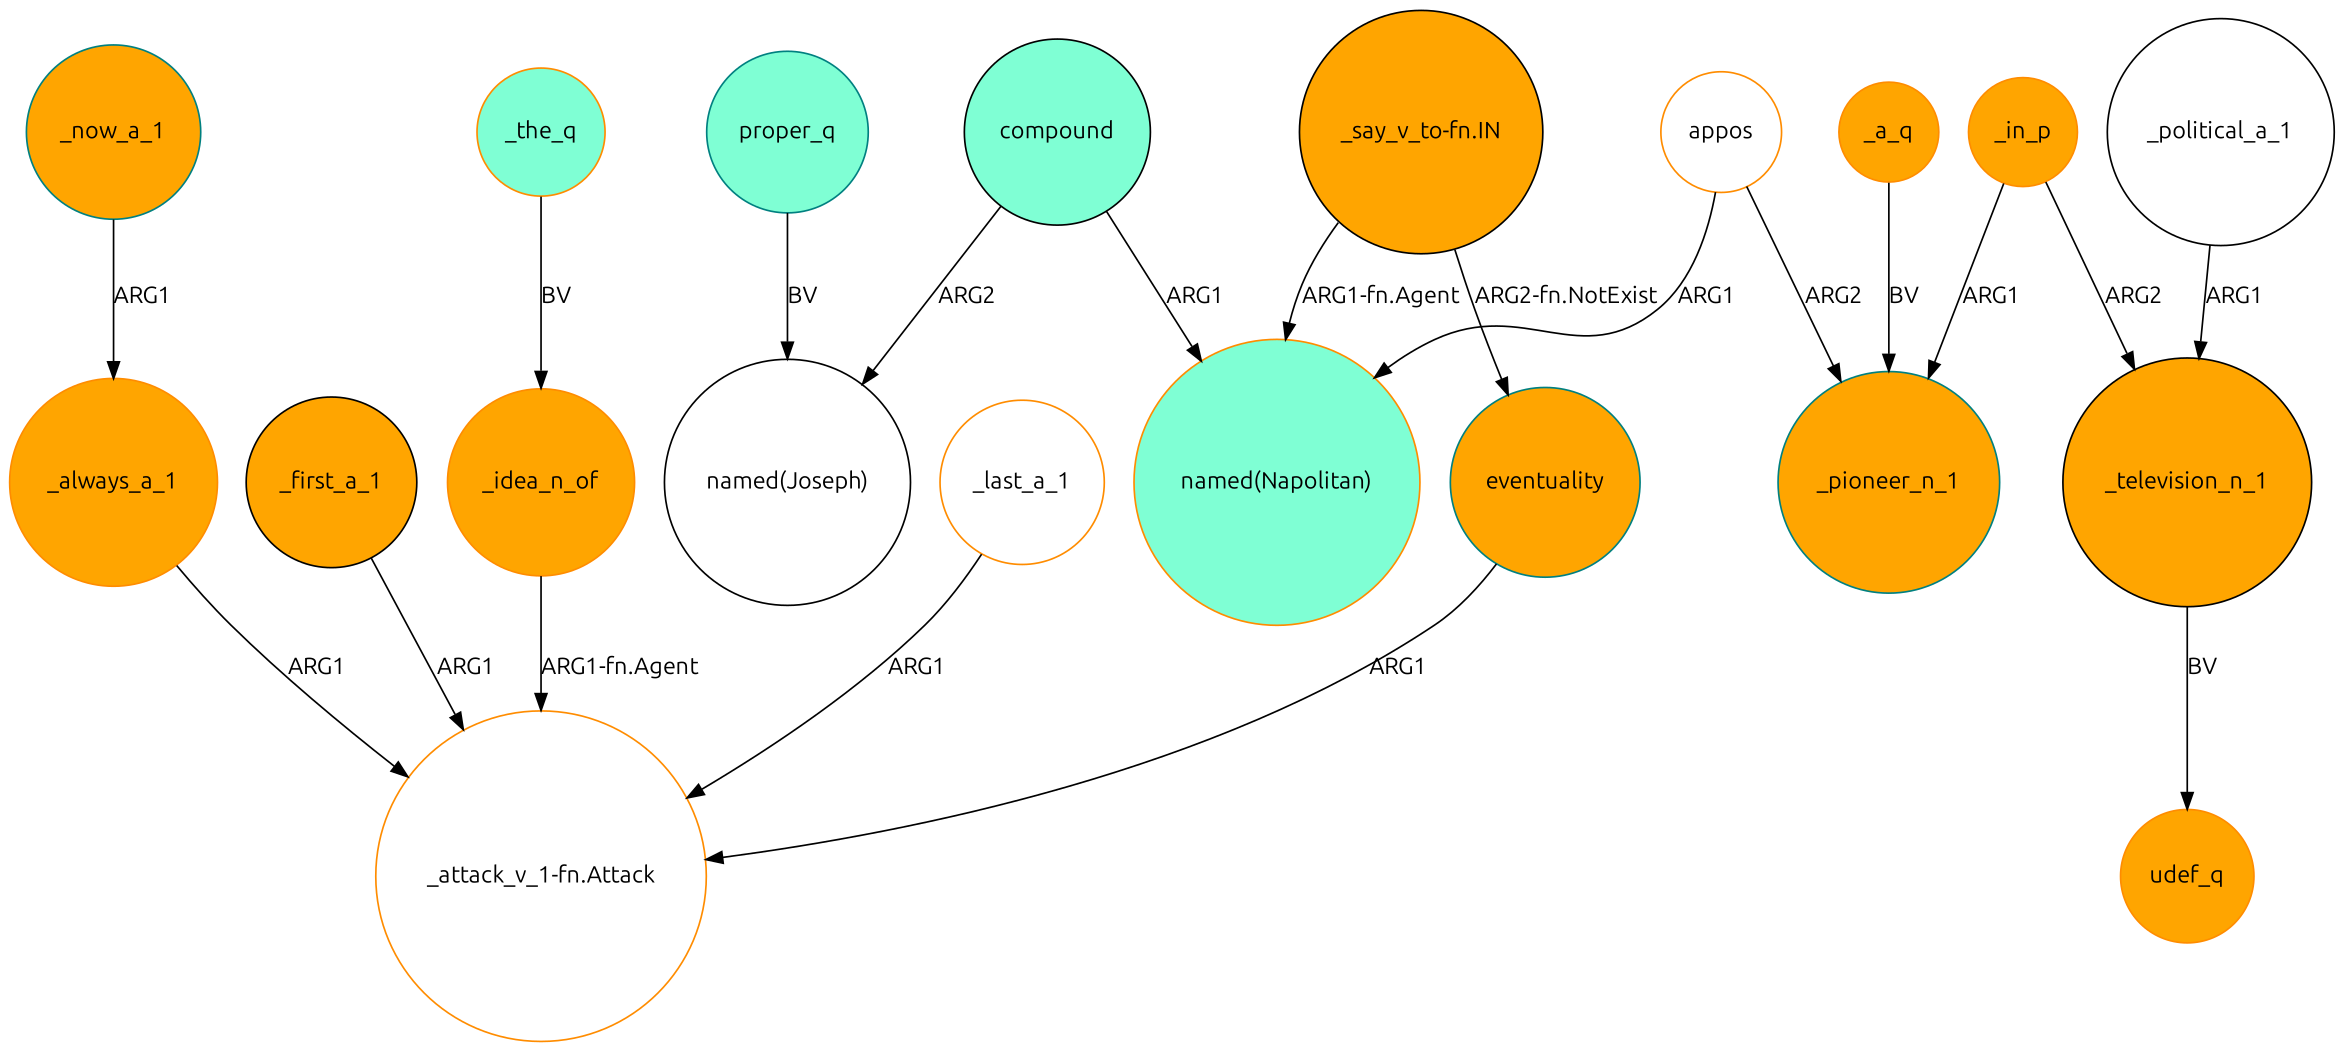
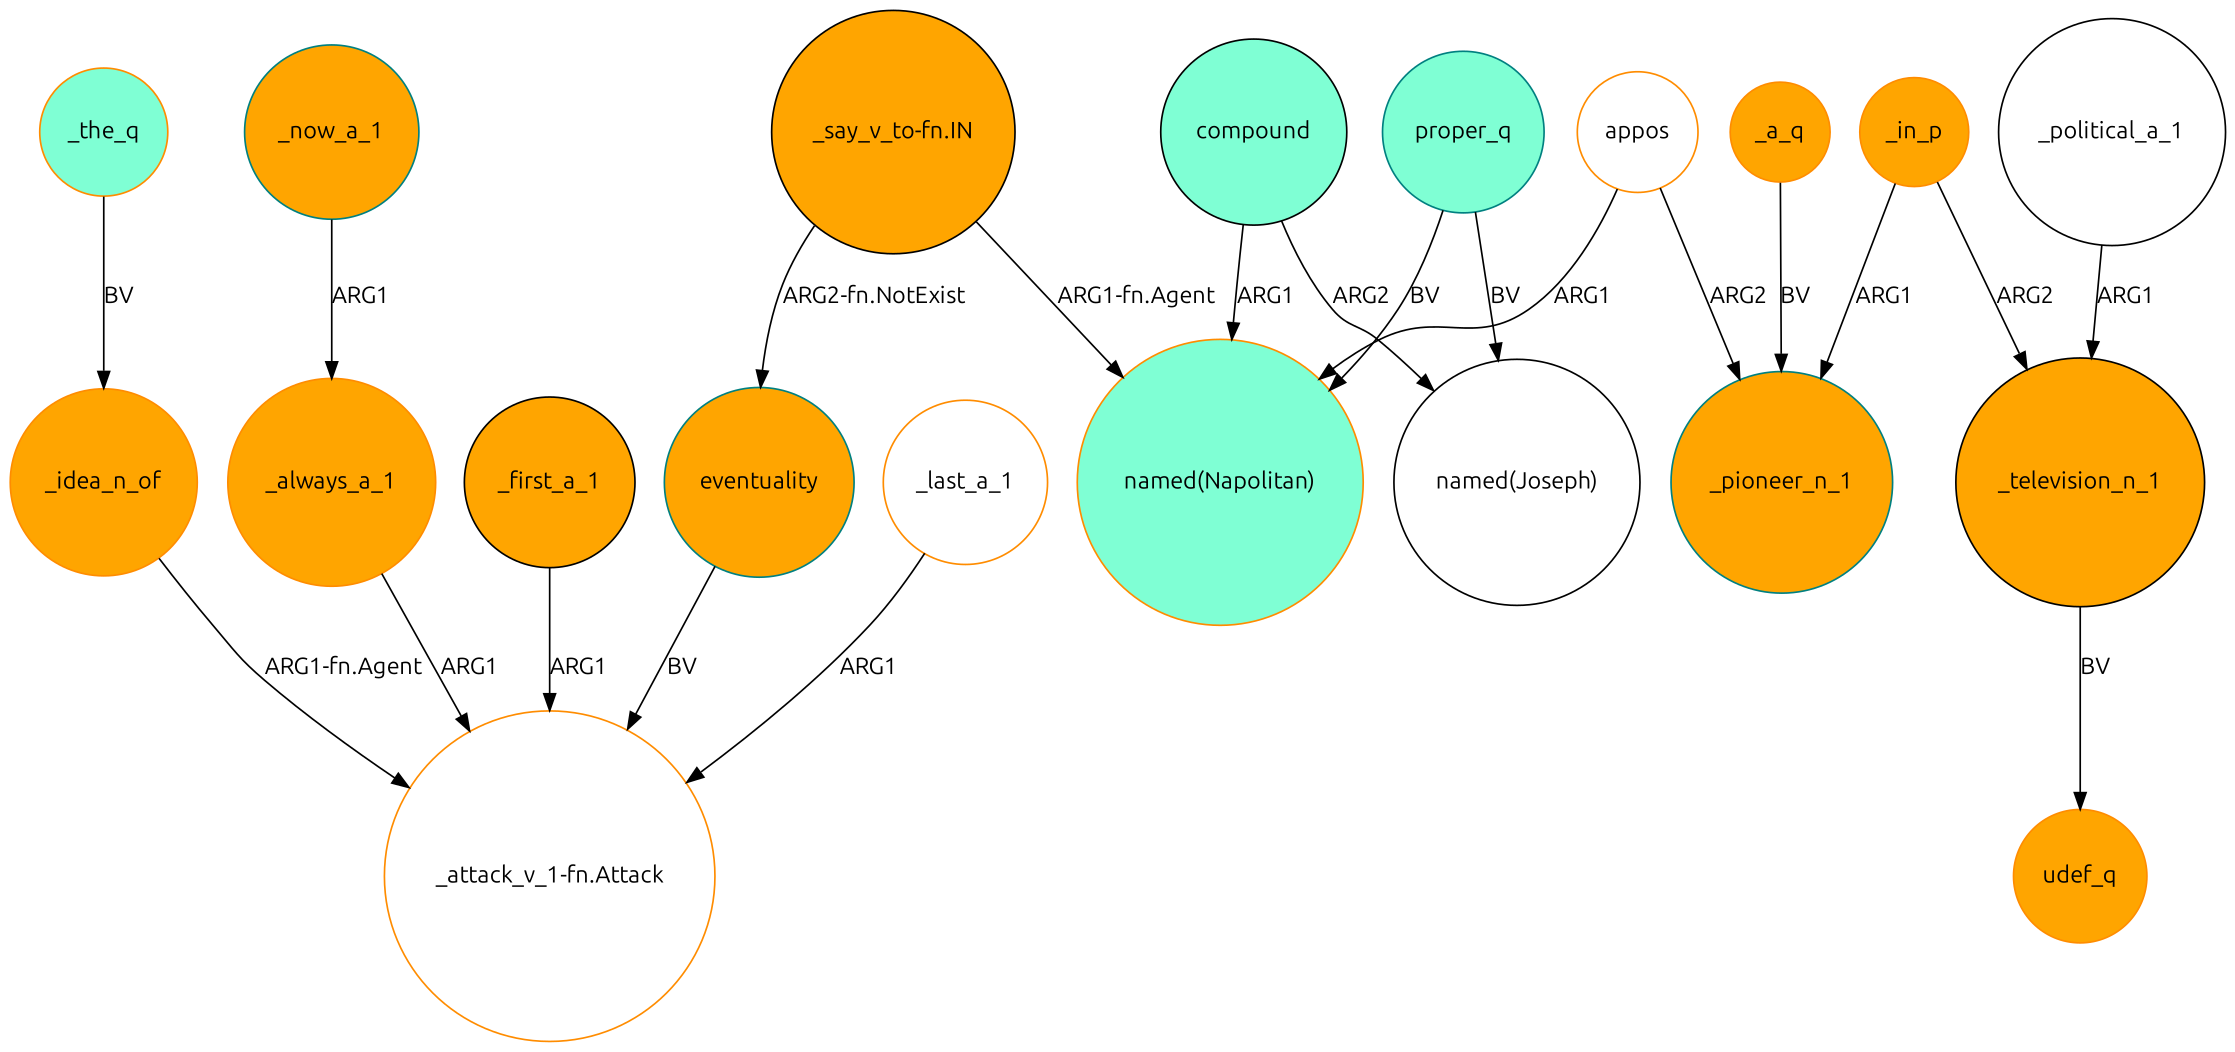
edge "proper_q" -> "named(Napolitan)": added, label "BV"
edge "eventuality" -> "_attack_v_1-fn.Attack": label "ARG1" -> "BV"
